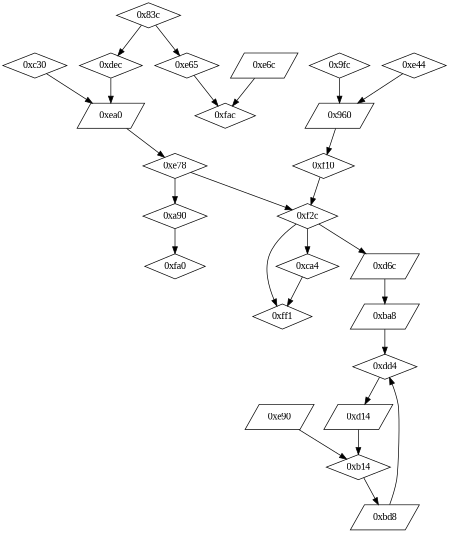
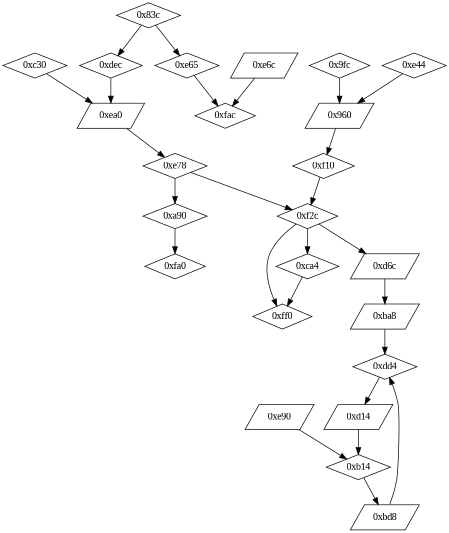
node "0xff1": label "0xff1" -> "0xff0"
